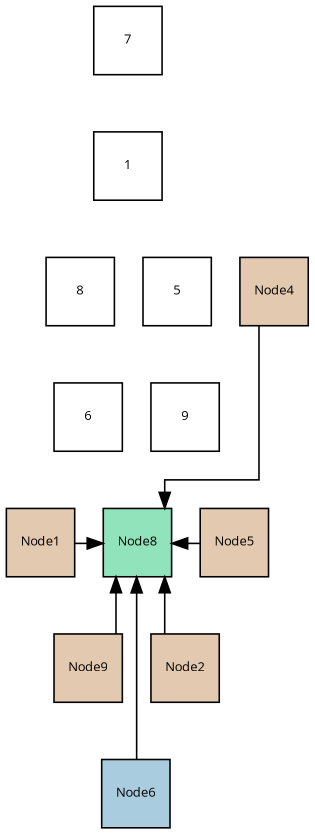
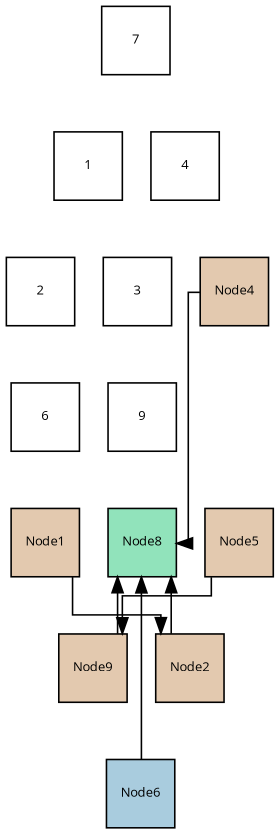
node "4": added
node "8": label "8" -> "2"
node "5": label "5" -> "3"
edge "Node1" -> "Node8": now "Node1" -> "Node2"
edge "Node5" -> "Node8": now "Node5" -> "Node9"
